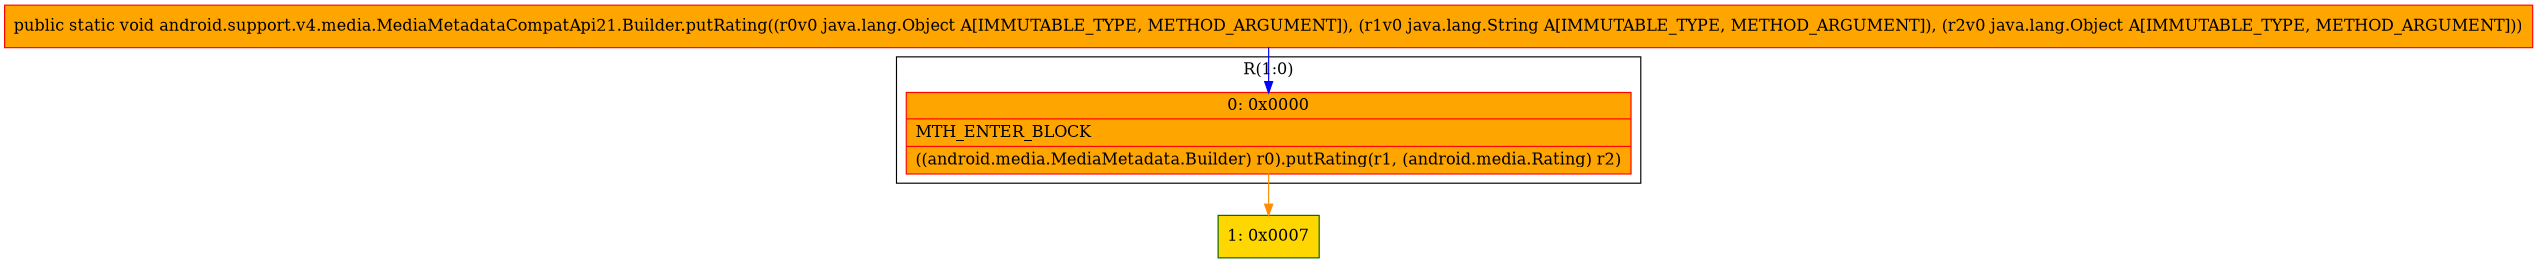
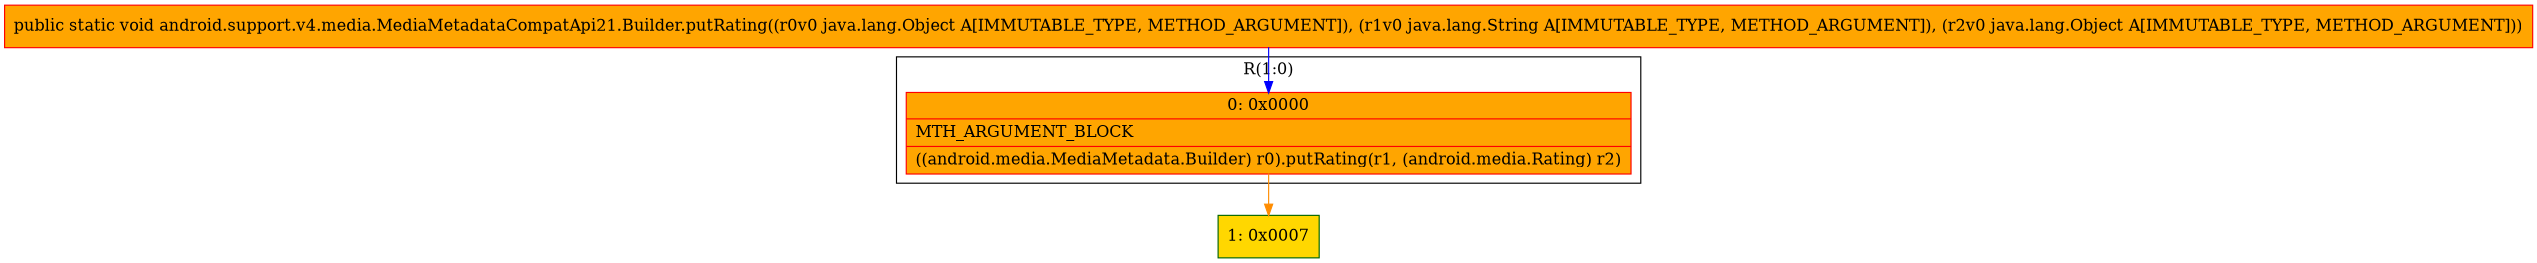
node "0: 0x0000": text "MTH_ENTER_BLOCK" -> "MTH_ARGUMENT_BLOCK"
